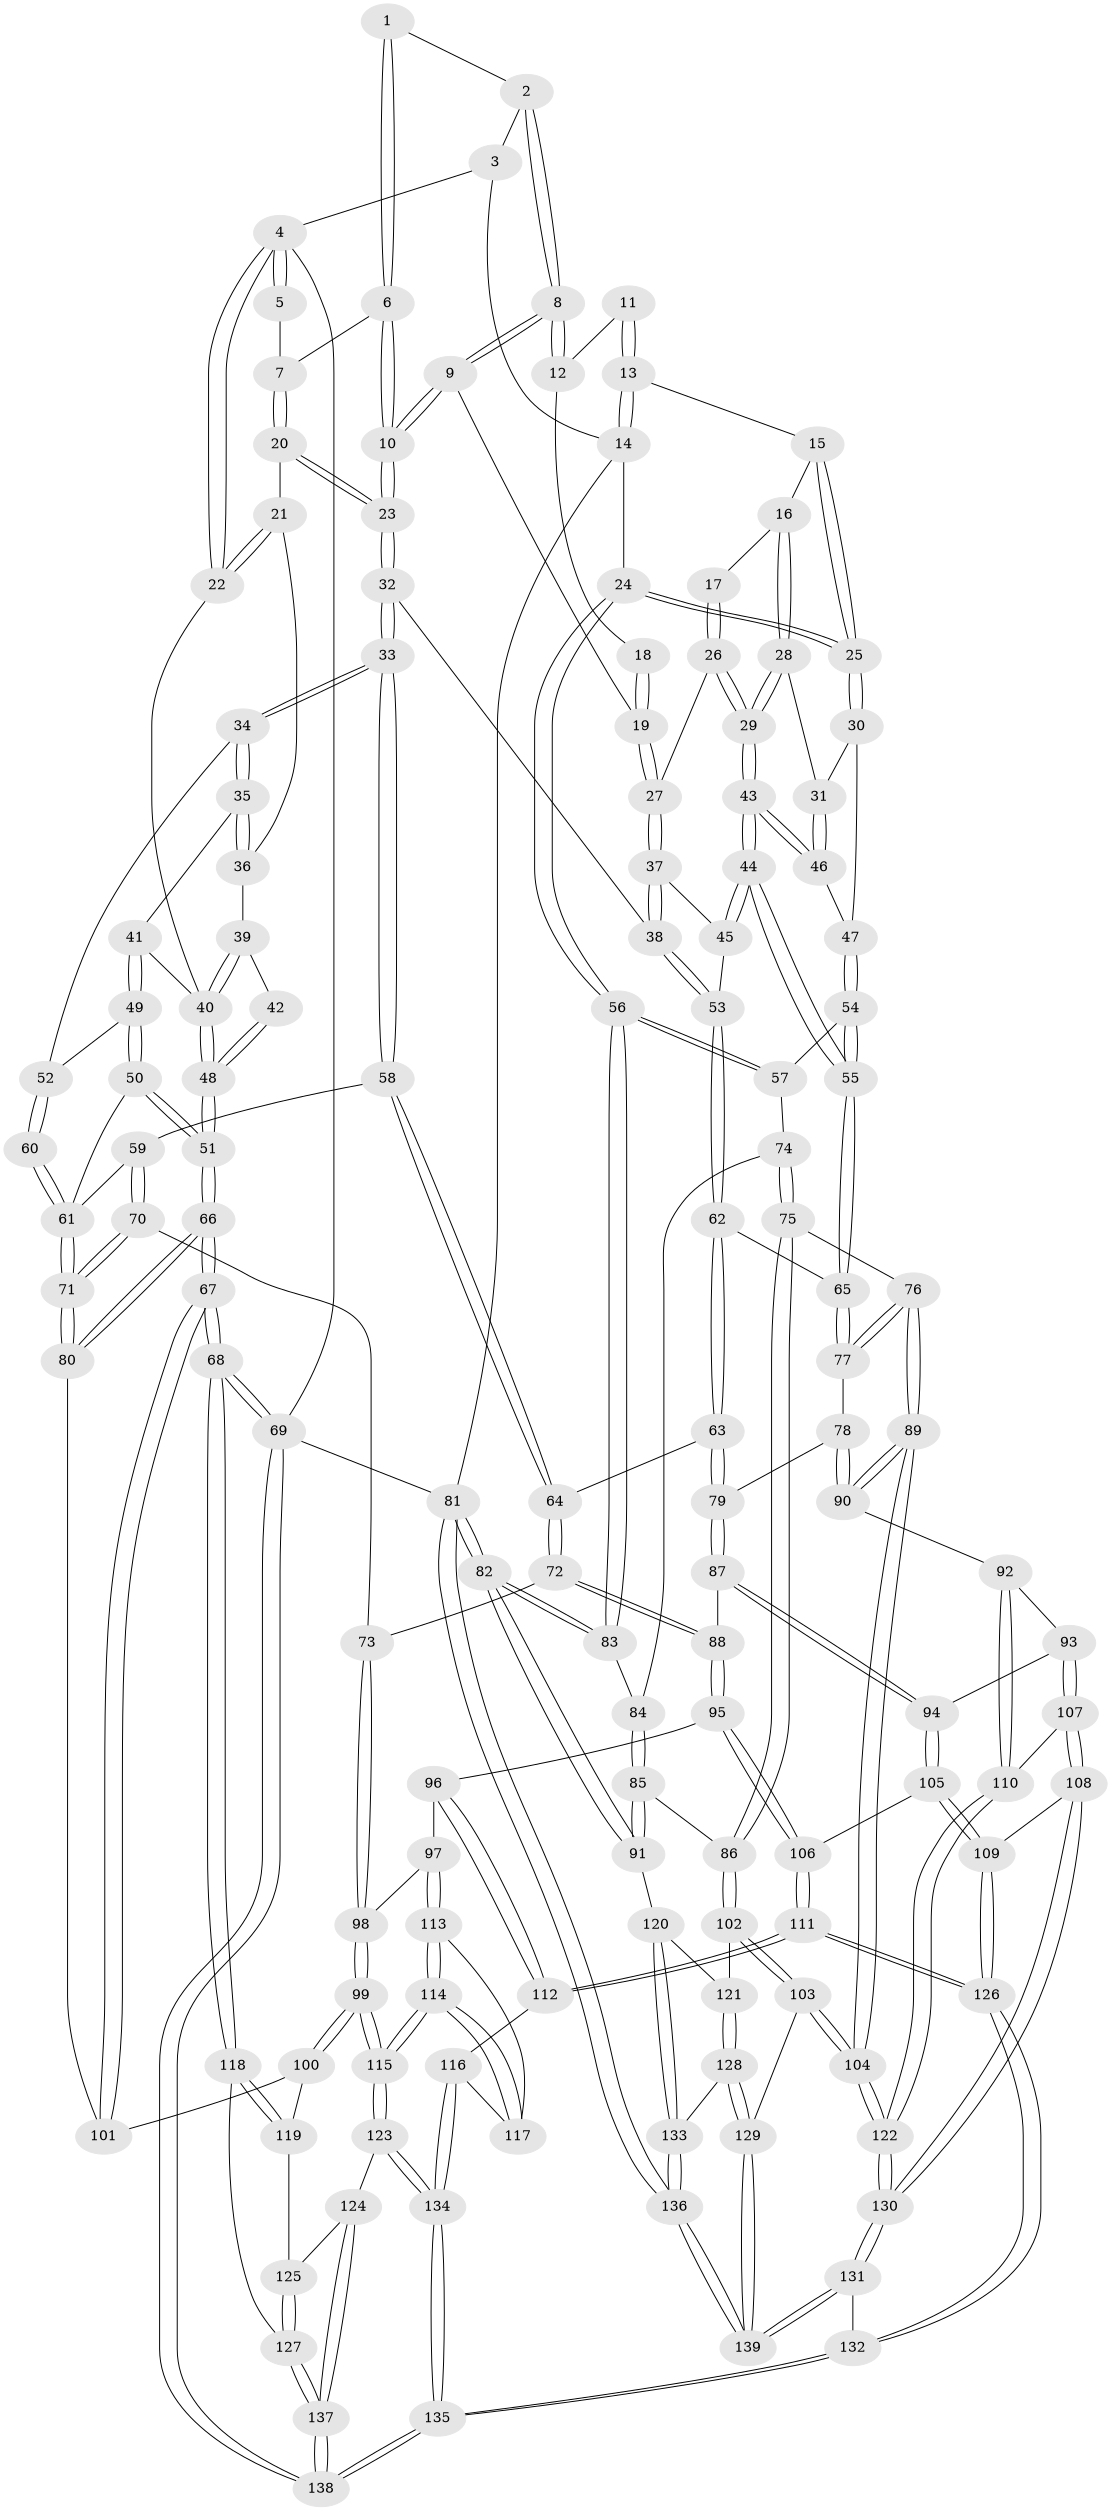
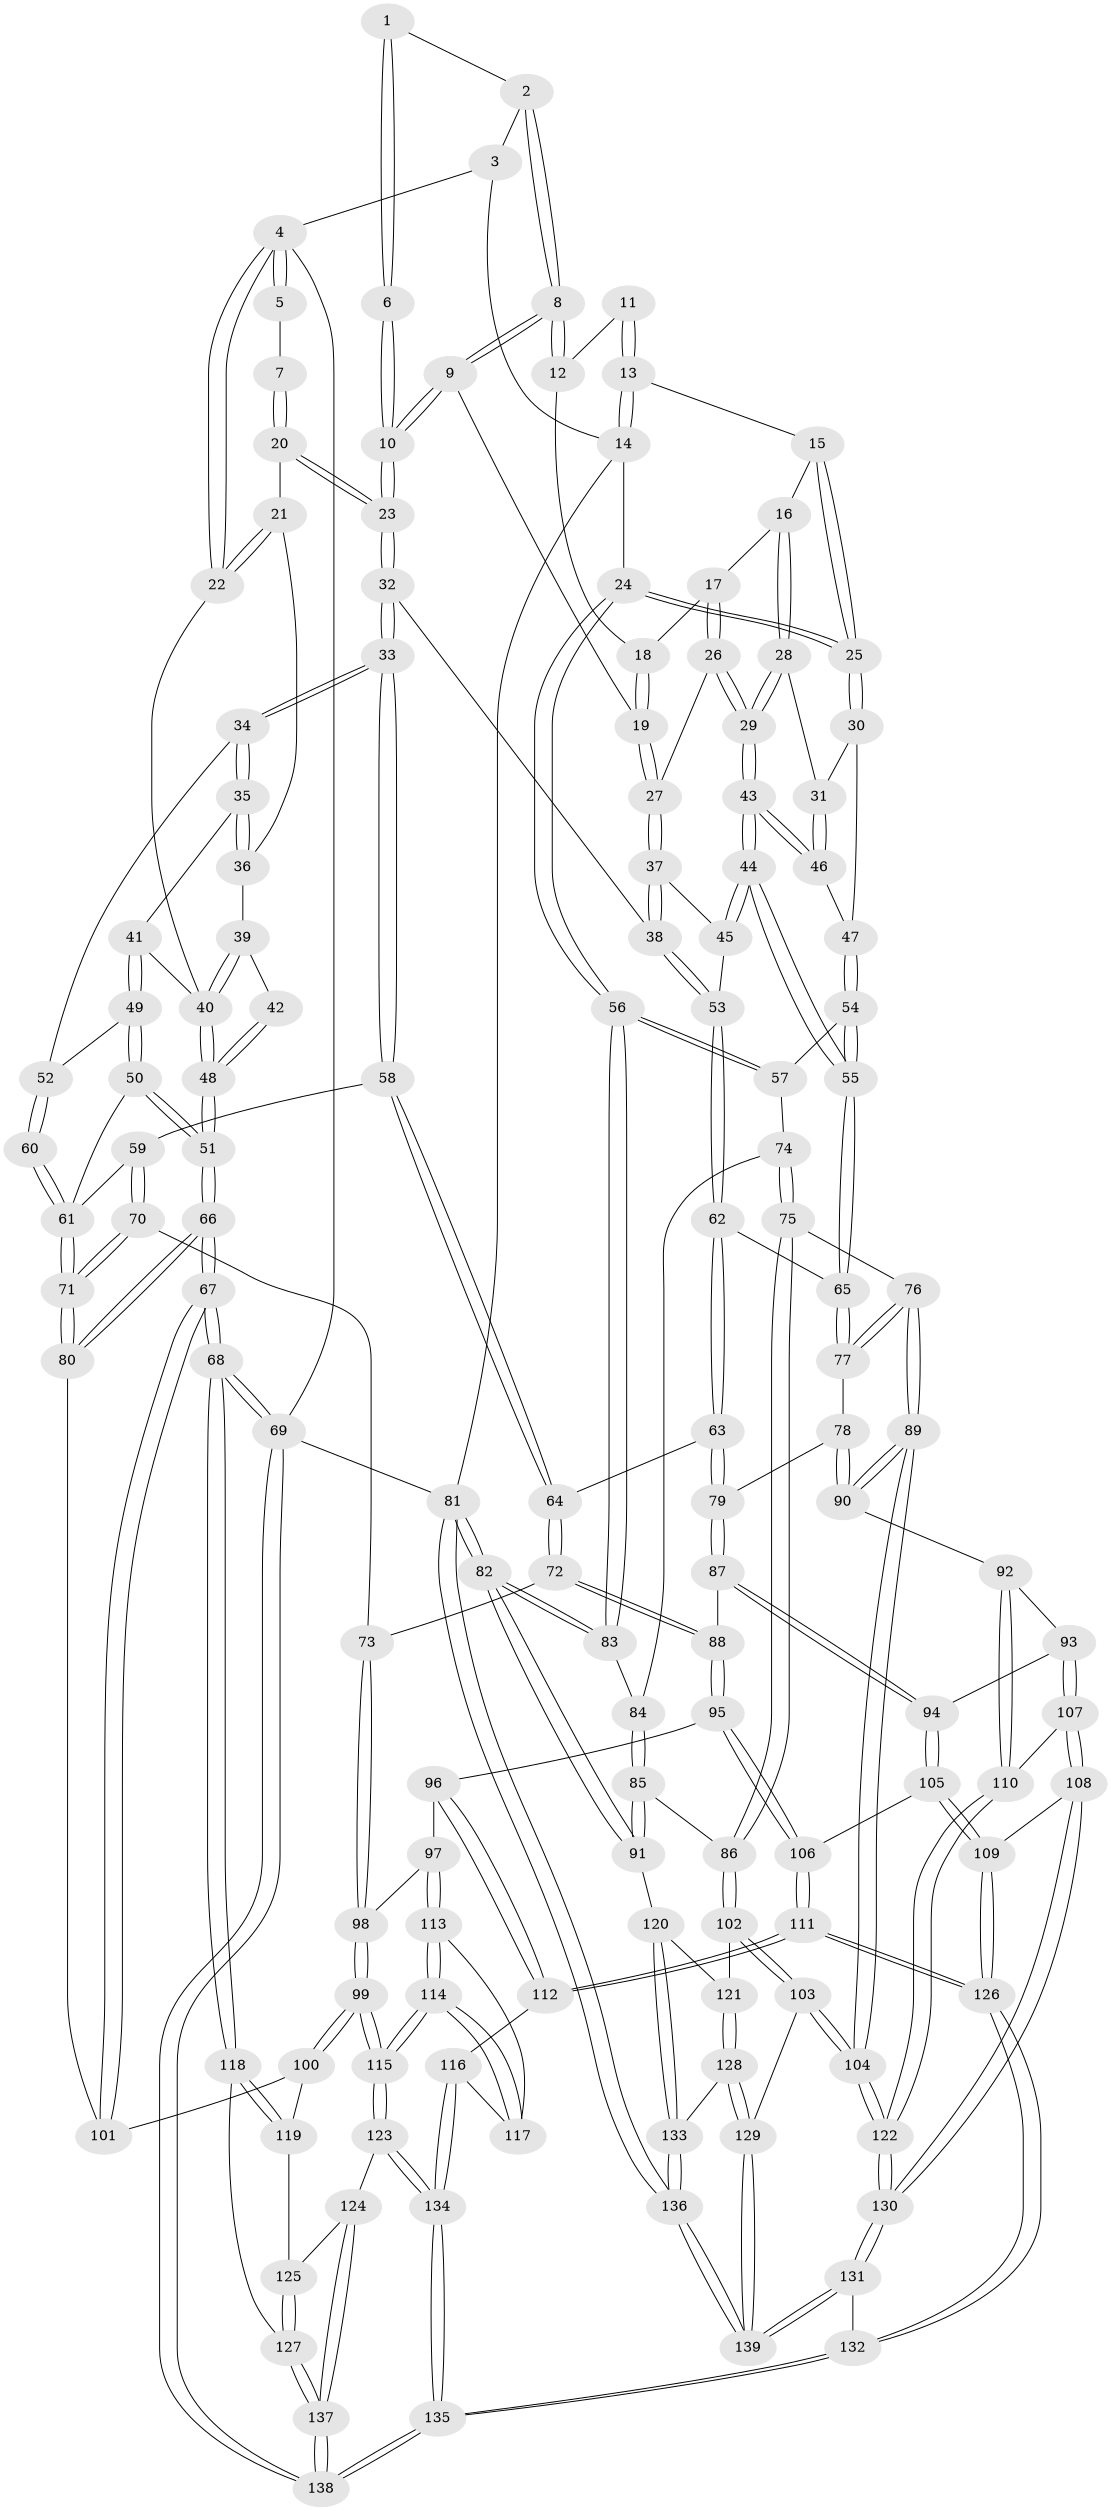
edge "6" -- "7": removed
edge "17" -- "18": added
